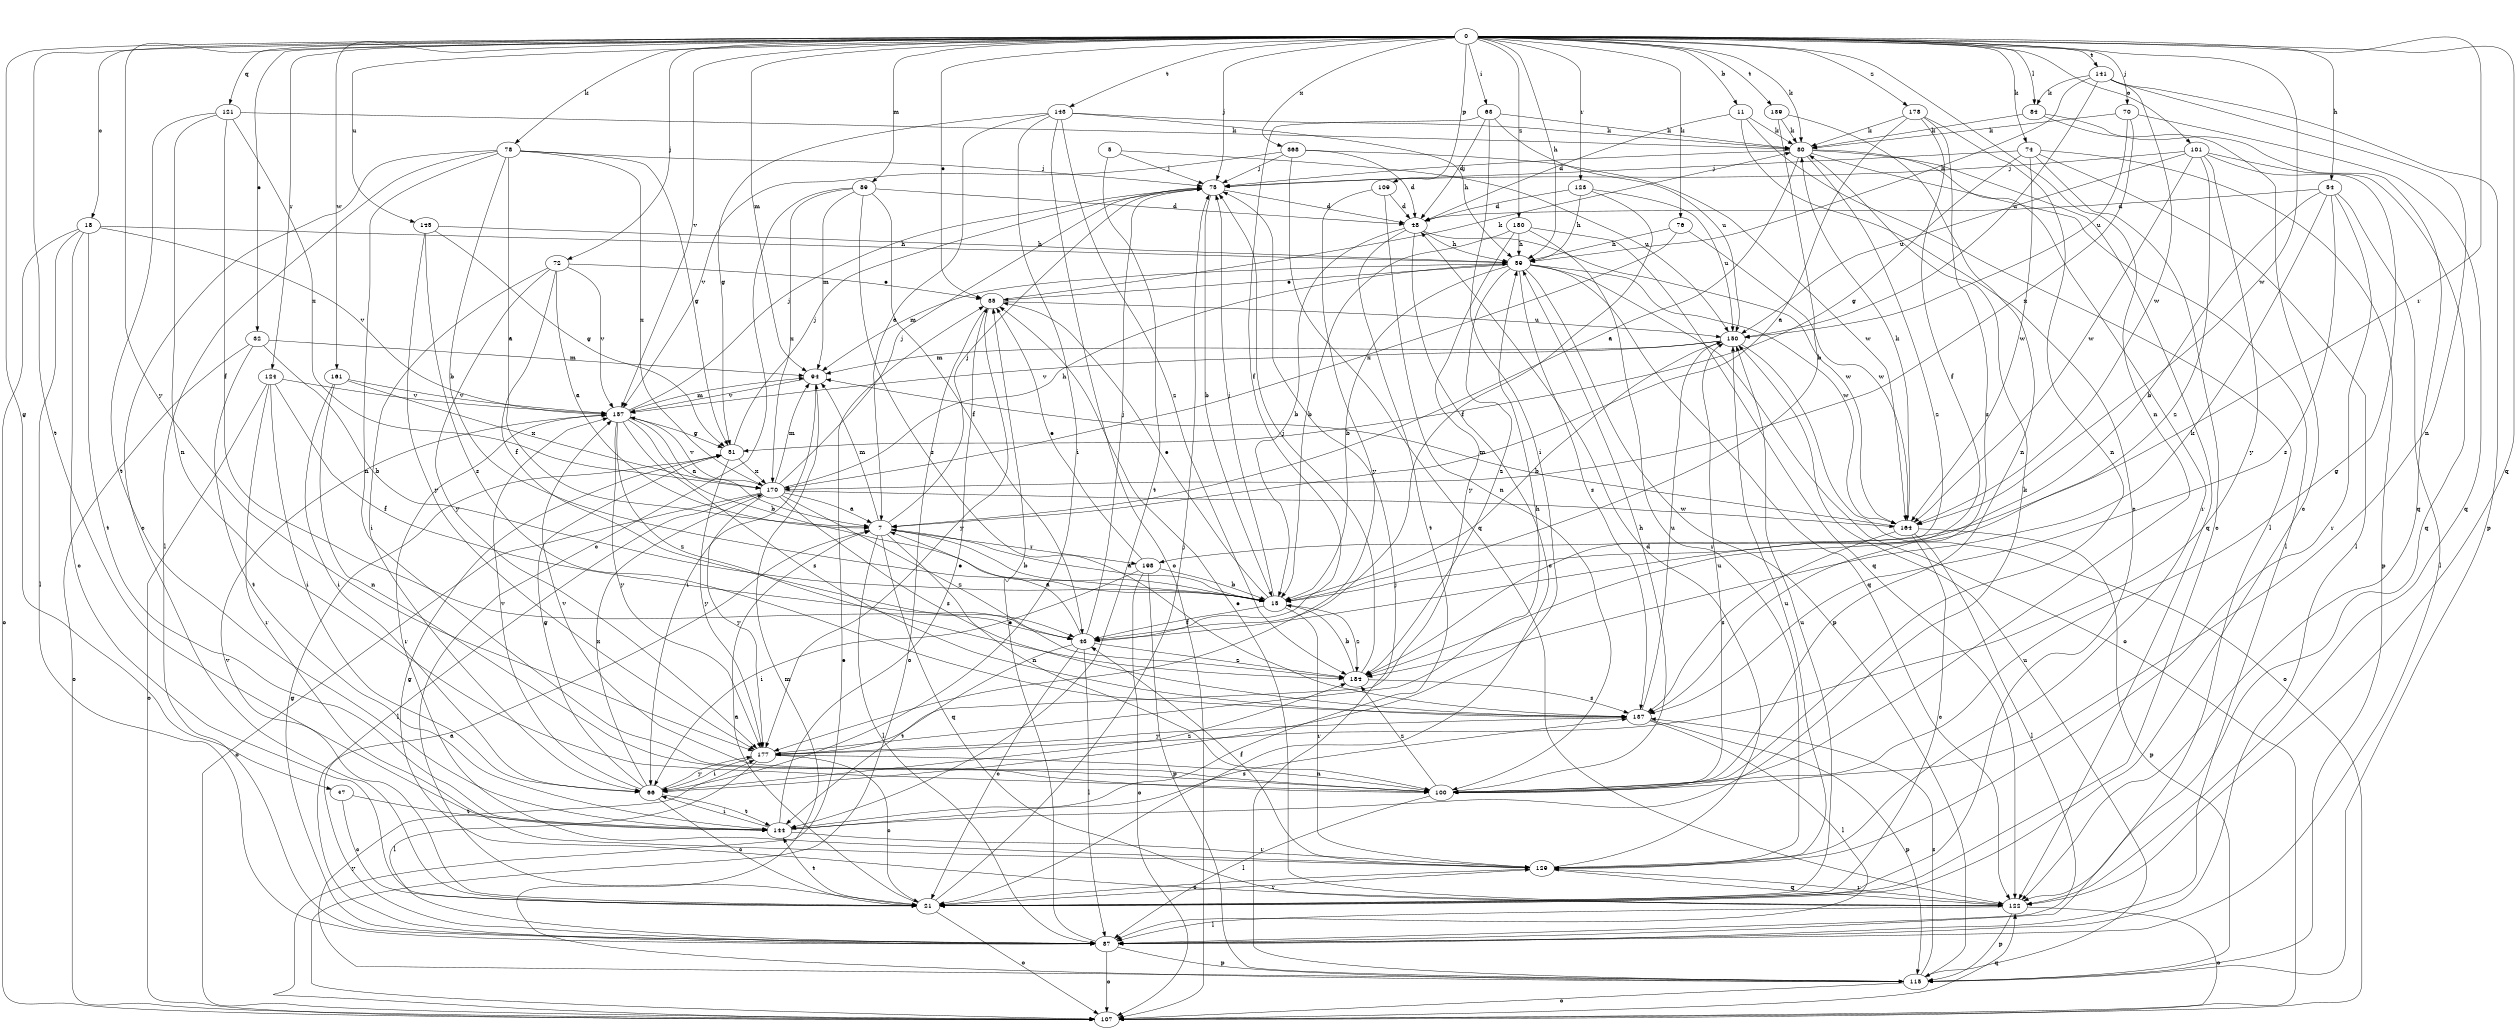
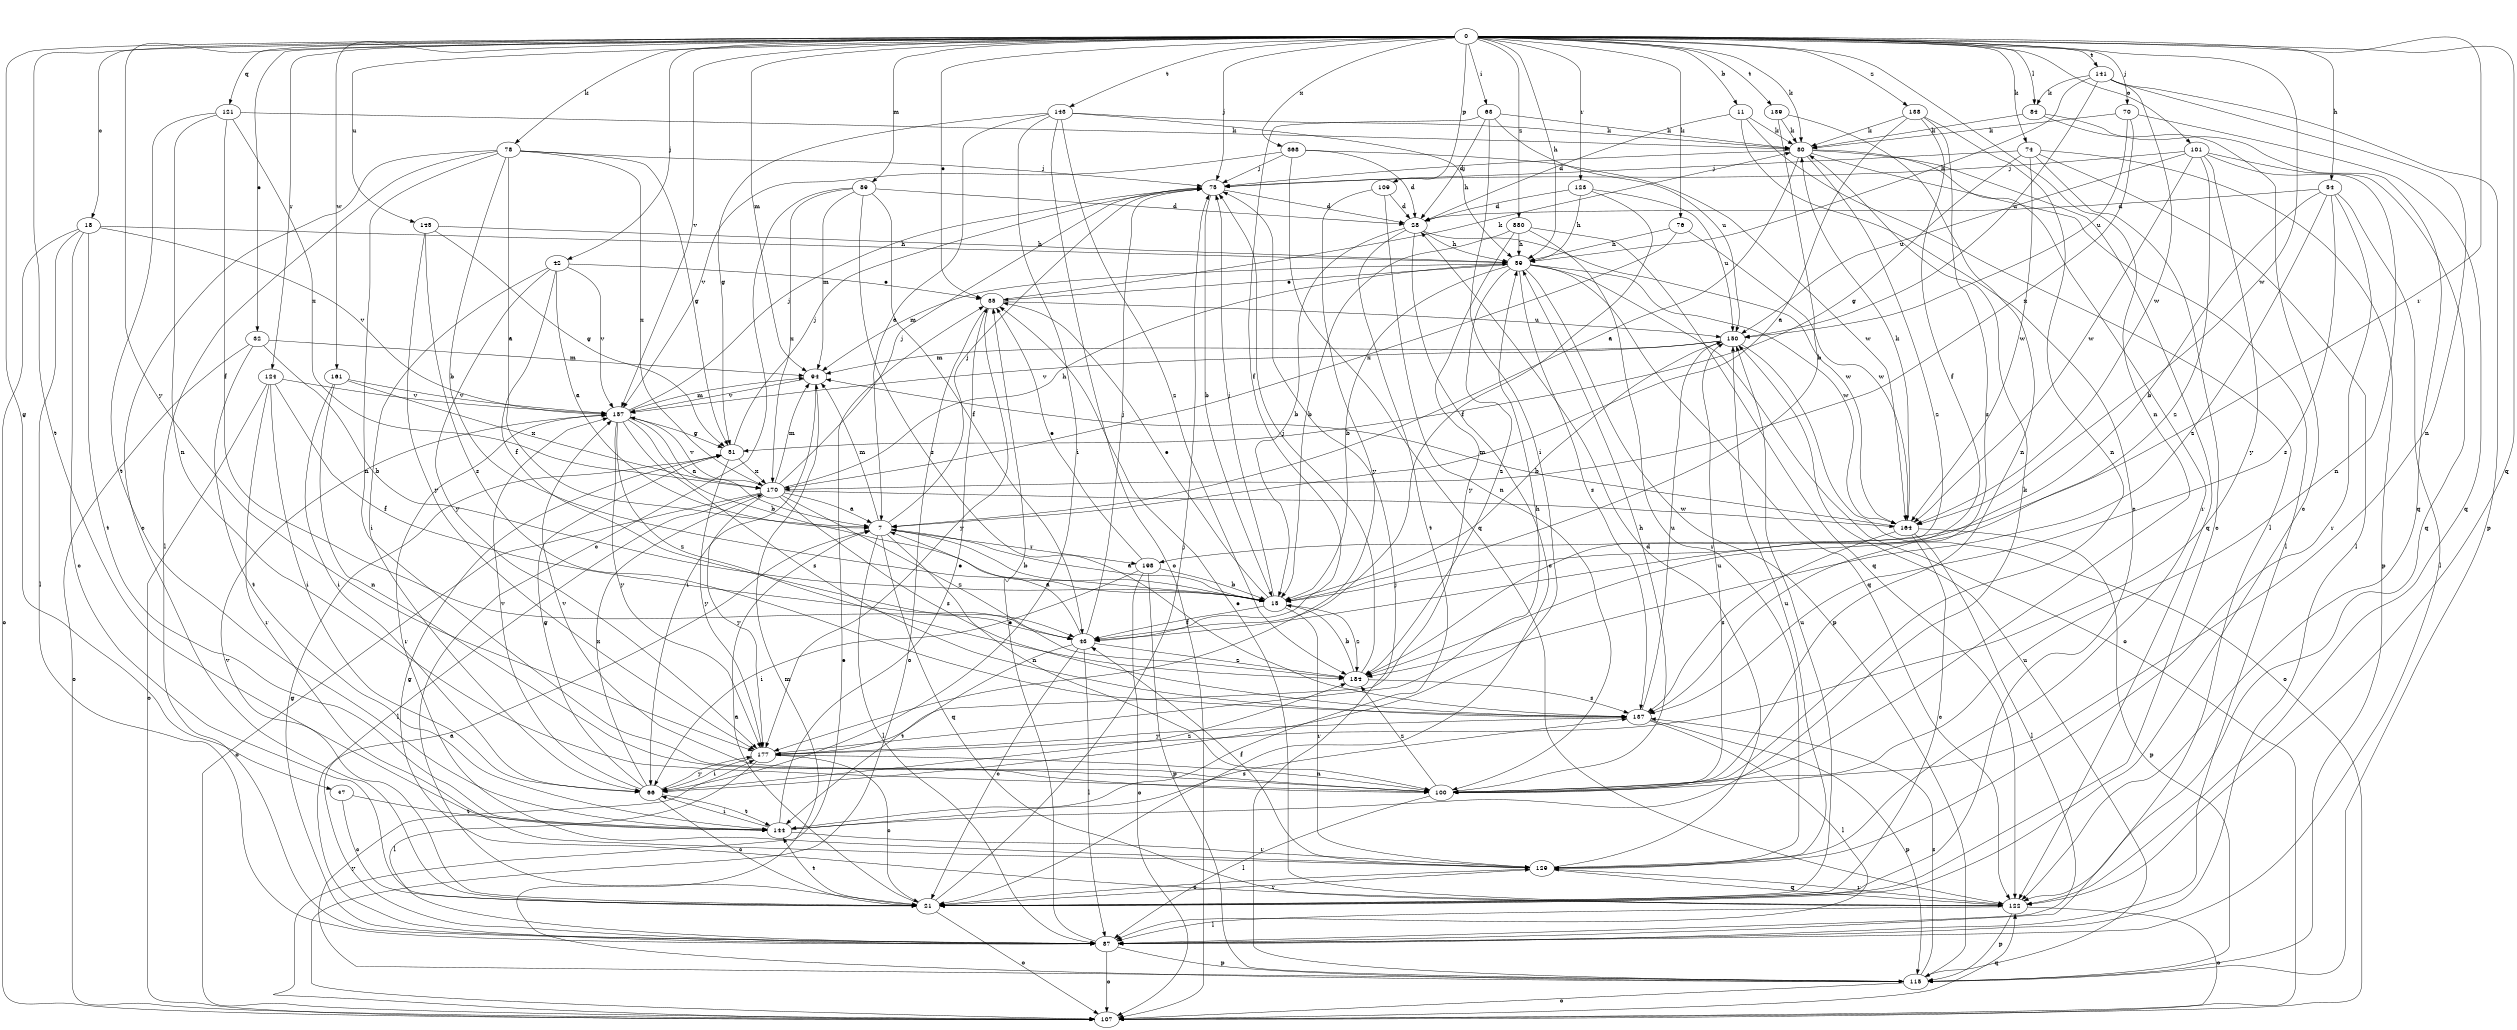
node "178": label "178" -> "138"
node "5": removed
node "48": label "48" -> "28"
node "180": label "180" -> "880"
node "72": label "72" -> "42"
edge "54" -> "184": label "k" -> "z"
edge "101" -> "100": label "g" -> "n"
